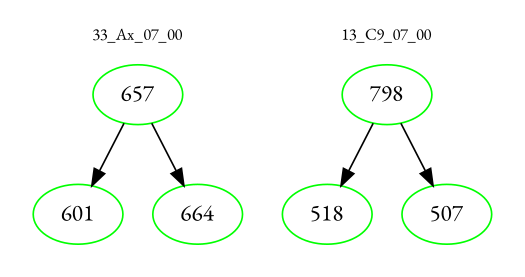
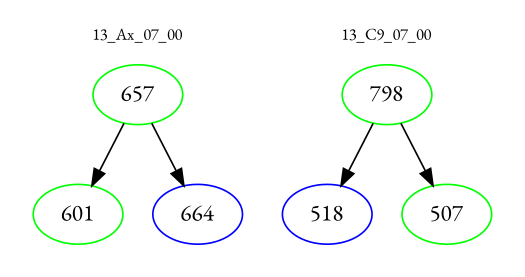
cluster "33_Ax_07_00": label "33_Ax_07_00" -> "13_Ax_07_00"
node "664": color green -> blue
node "518": color green -> blue
